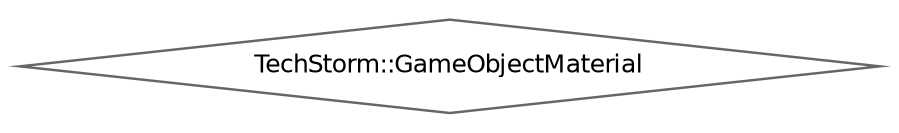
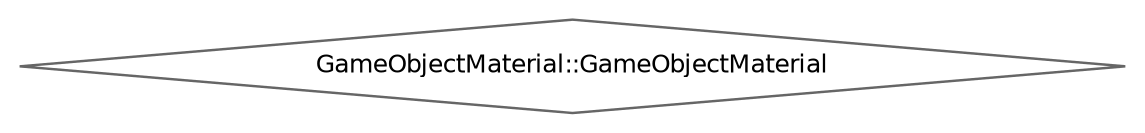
node "TechStorm::GameObjectMaterial": label "TechStorm::GameObjectMaterial" -> "GameObjectMaterial::GameObjectMaterial"
